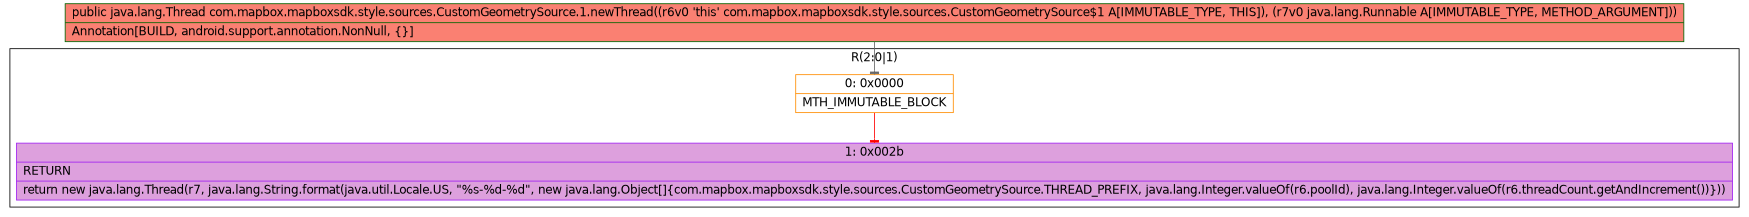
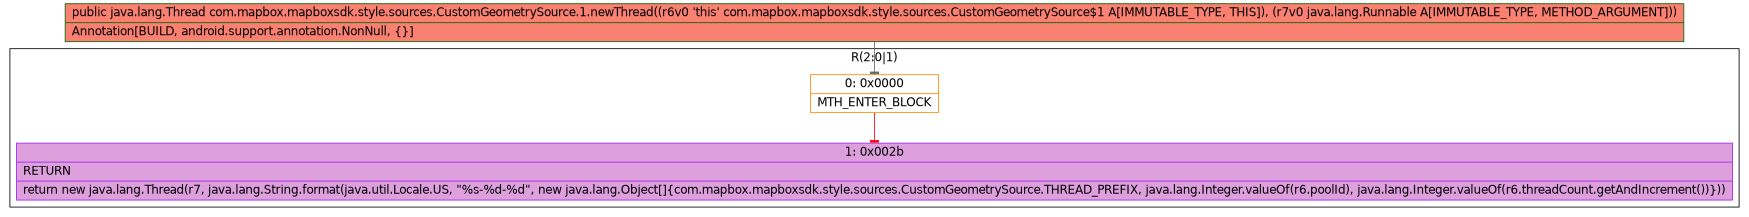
node "0: 0x0000": text "MTH_IMMUTABLE_BLOCK" -> "MTH_ENTER_BLOCK"
